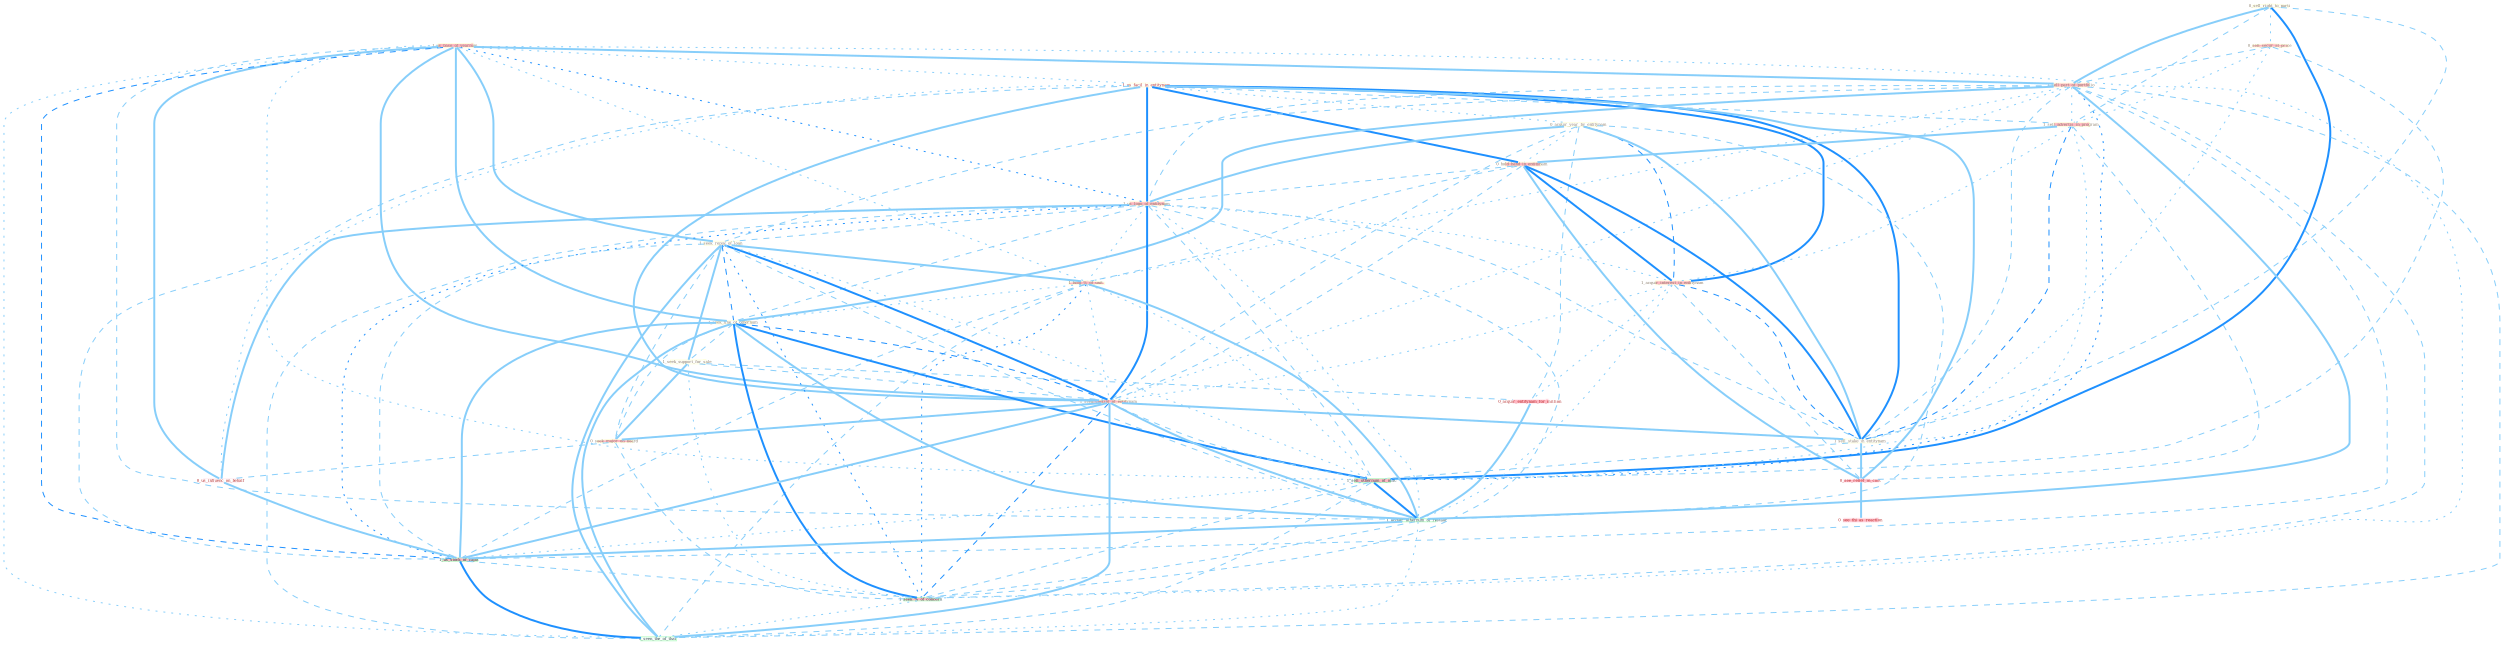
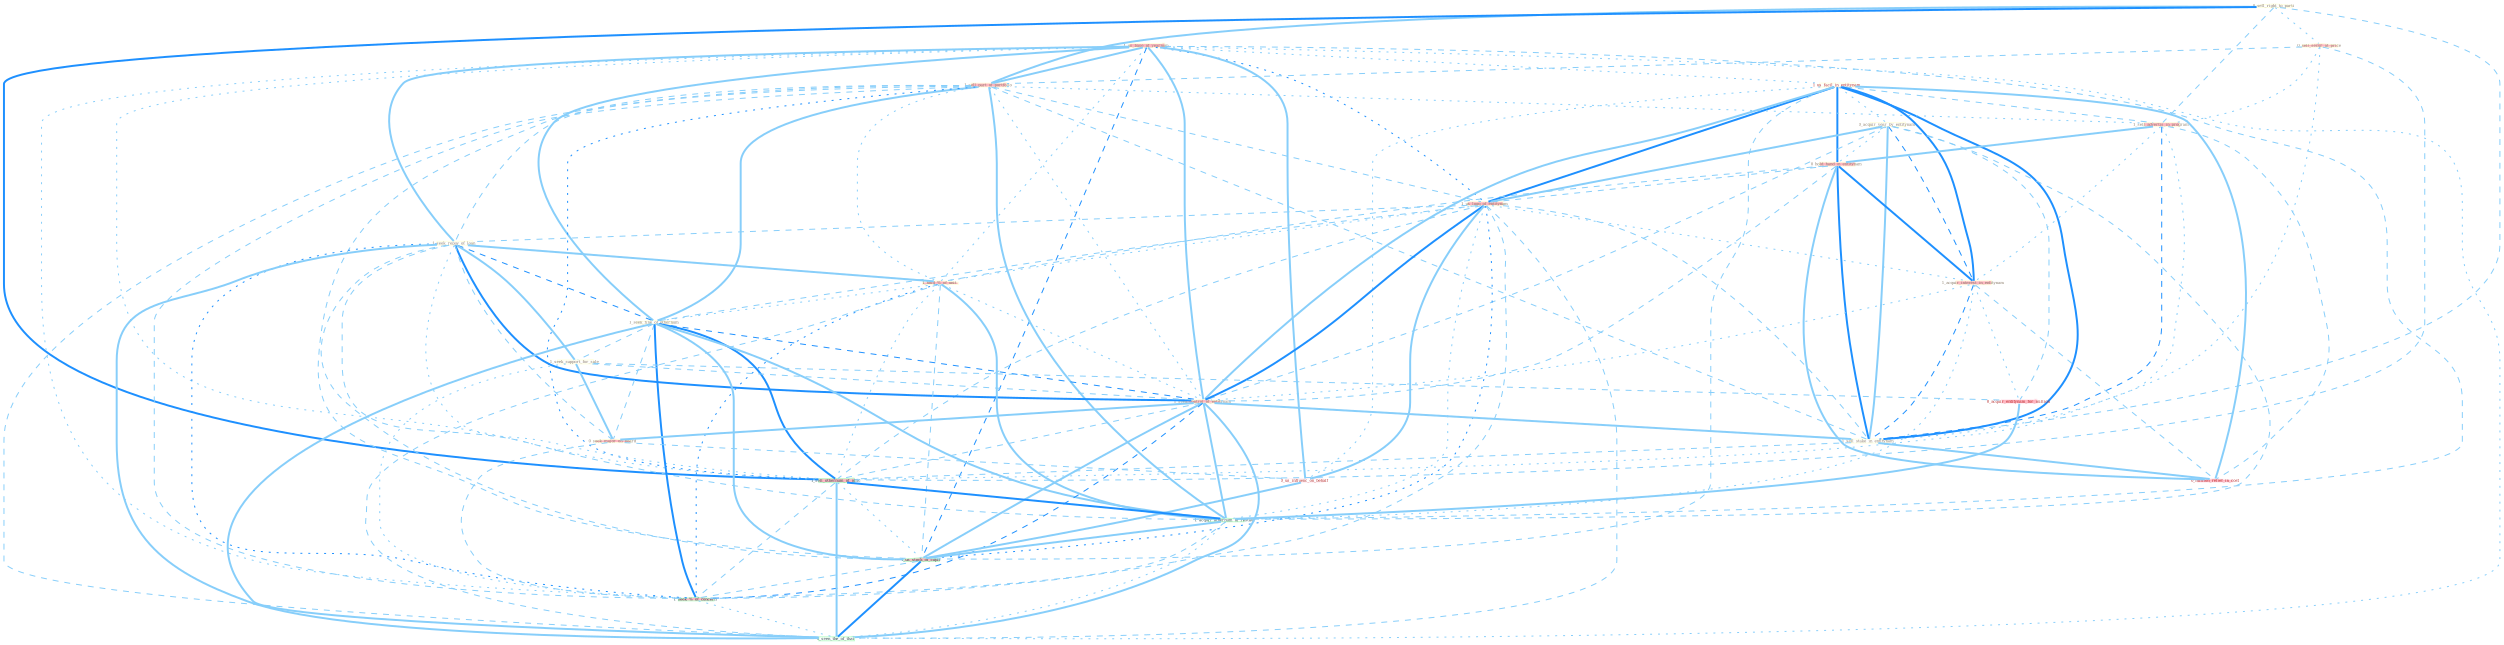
node "0_see_relief_in_cost": label "0_see_relief_in_cost" -> "0_million_relief_in_cost"
node "0_see_thi_as_reaction": removed
edge "1_sell_othernum_of_offic" -- "1_seen_the_of_that": style dashed -> bold
